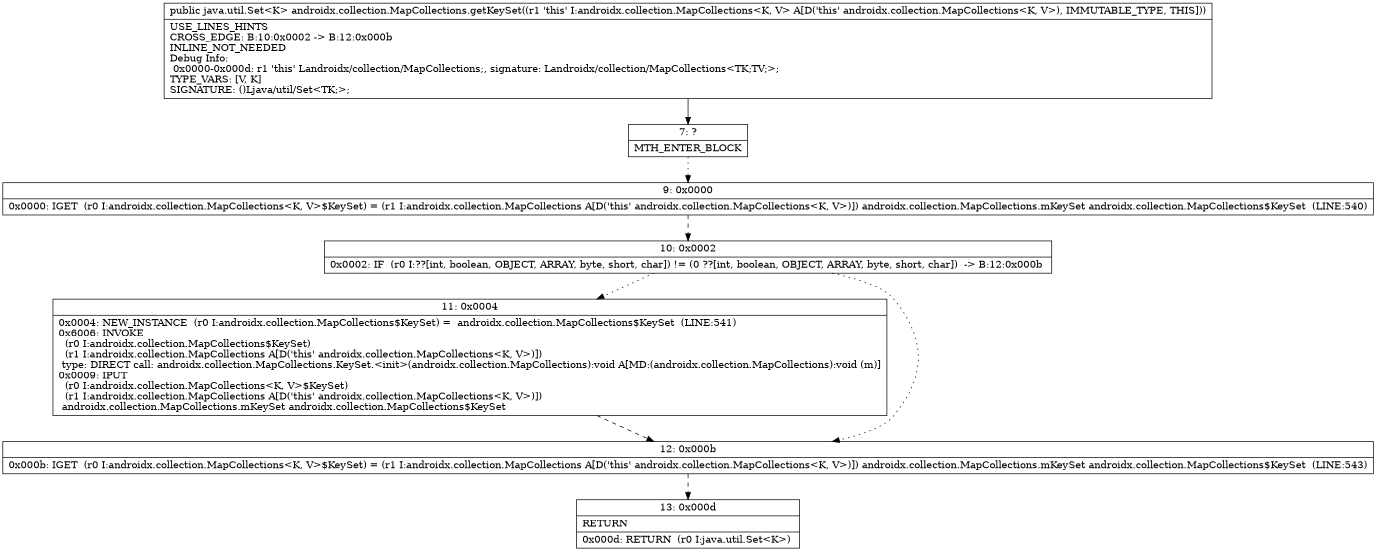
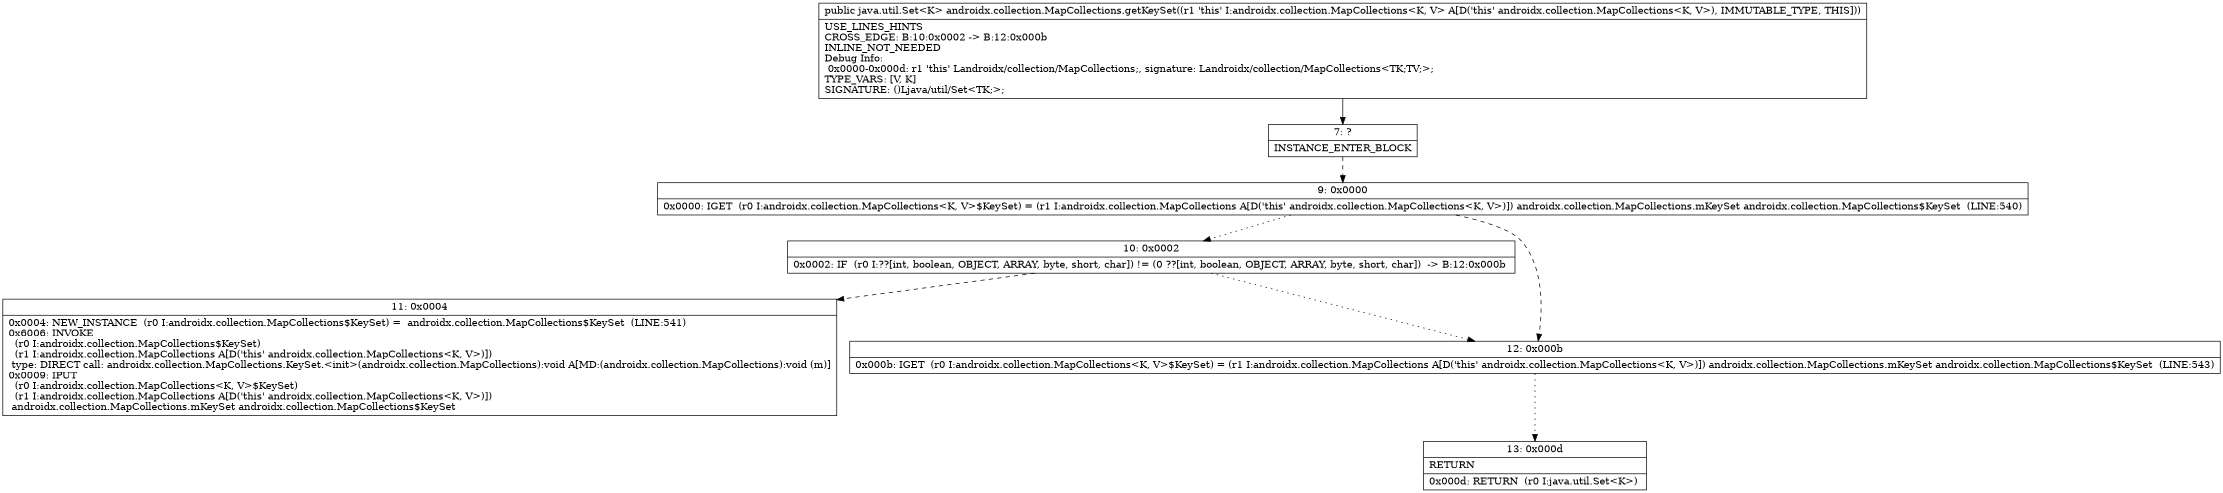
node "7: ?": text "MTH_ENTER_BLOCK" -> "INSTANCE_ENTER_BLOCK"
edge "7: ?" -> "9: 0x0000": style dotted -> dashed
edge "9: 0x0000" -> "10: 0x0002": style dashed -> dotted
edge "10: 0x0002" -> "11: 0x0004": style dotted -> dashed
edge "11: 0x0004" -> "12: 0x000b": now "9: 0x0000" -> "12: 0x000b"
edge "12: 0x000b" -> "13: 0x000d": style dashed -> dotted
